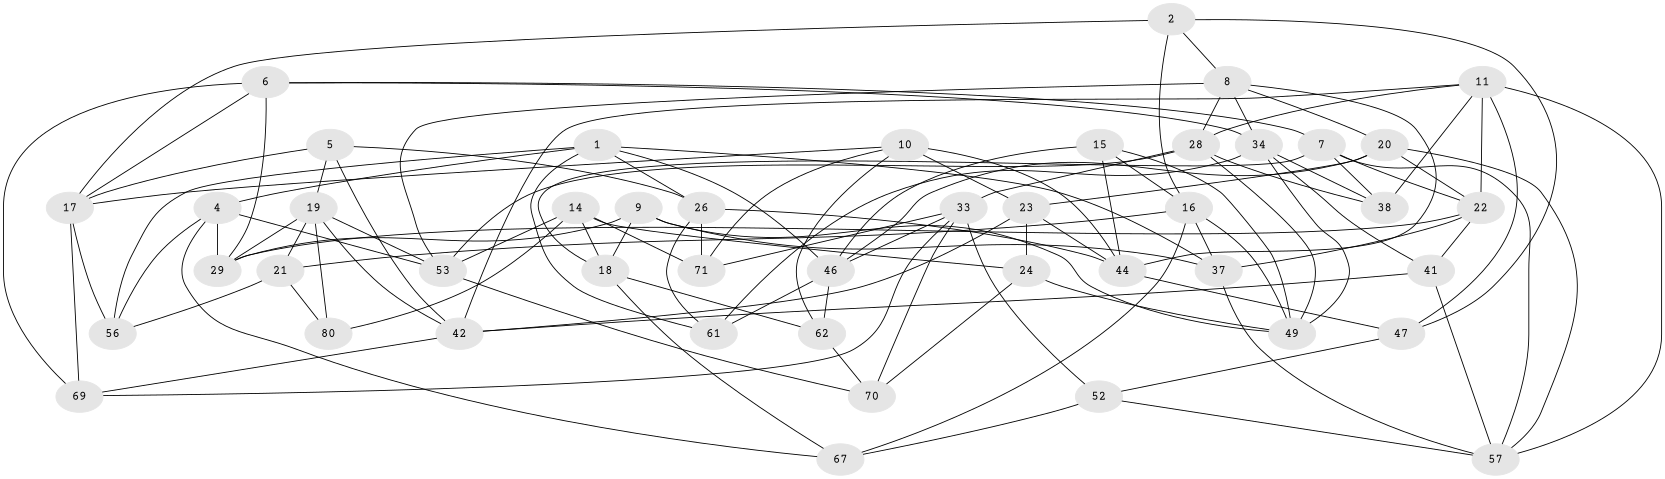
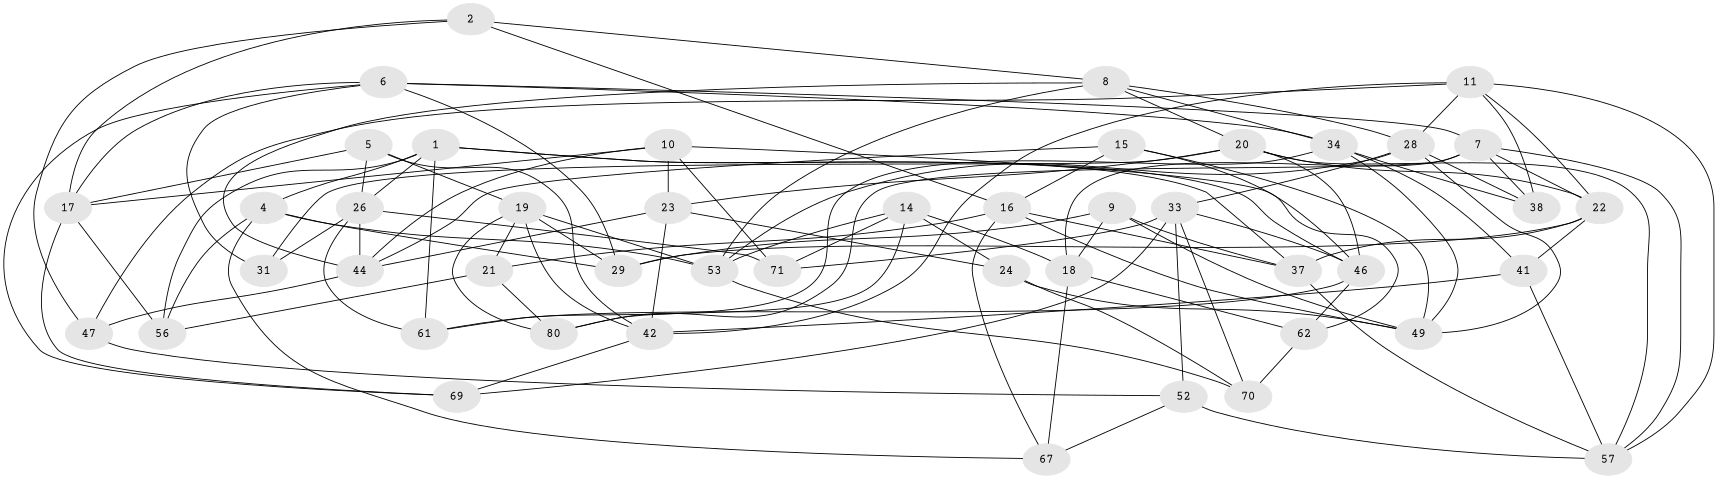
edge "7" -- "80": added
node "31": added
